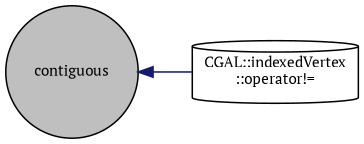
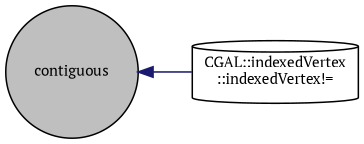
node "CGAL::indexedVertex ::operator!=": label "CGAL::indexedVertex ::operator!=" -> "CGAL::indexedVertex ::indexedVertex!="
